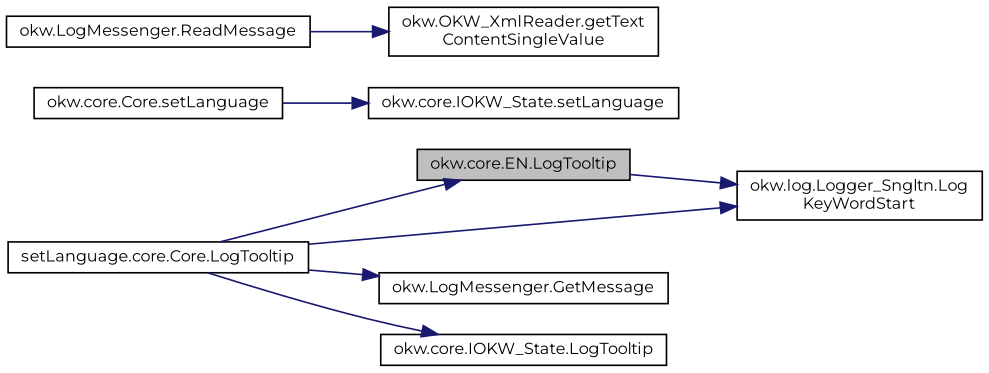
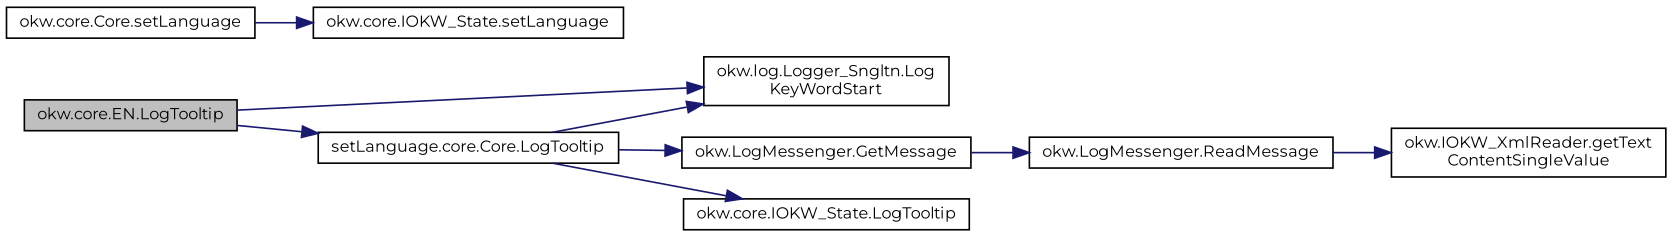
node "okw.OKW_XmlReader.getText ContentSingleValue": label "okw.OKW_XmlReader.getText ContentSingleValue" -> "okw.IOKW_XmlReader.getText ContentSingleValue"
edge "okw.LogMessenger.GetMessage" -> "okw.LogMessenger.ReadMessage": added
edge "setLanguage.core.Core.LogTooltip" -> "okw.core.EN.LogTooltip": reversed
